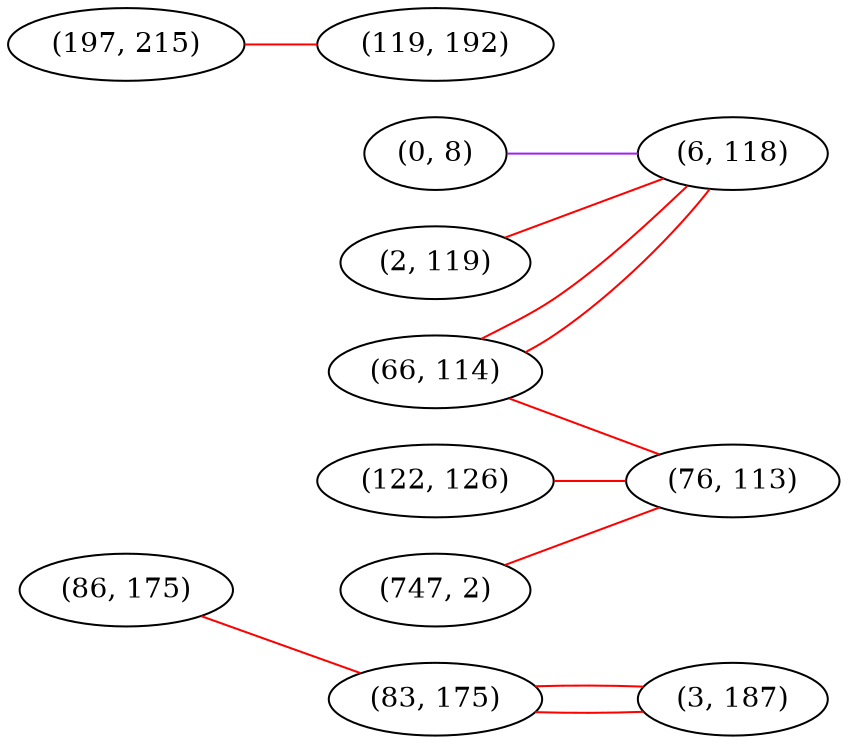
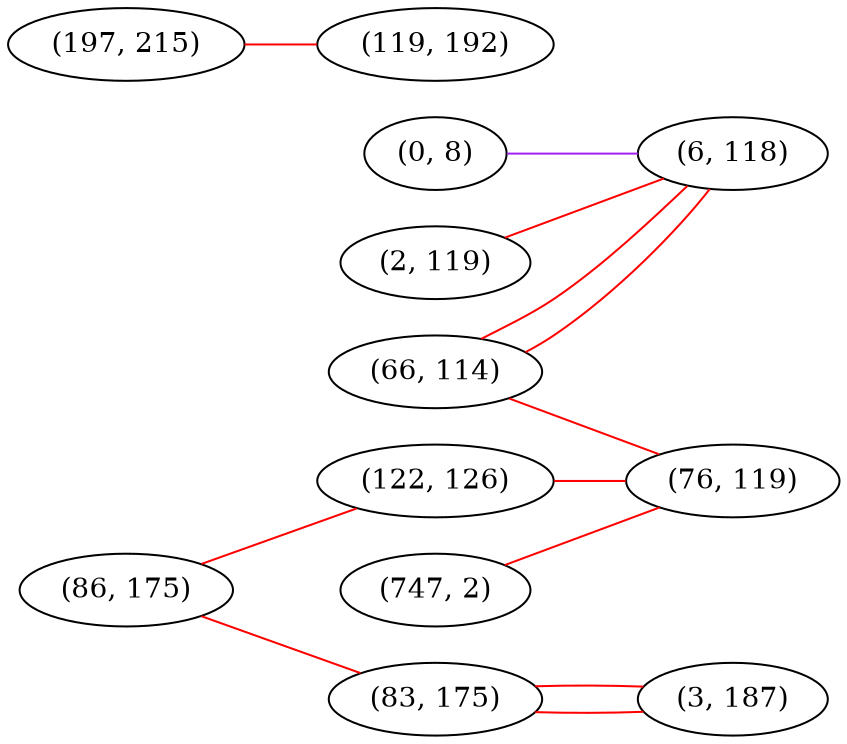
node "(76, 113)": label "(76, 113)" -> "(76, 119)"
edge "(122, 126)" -- "(86, 175)": added
